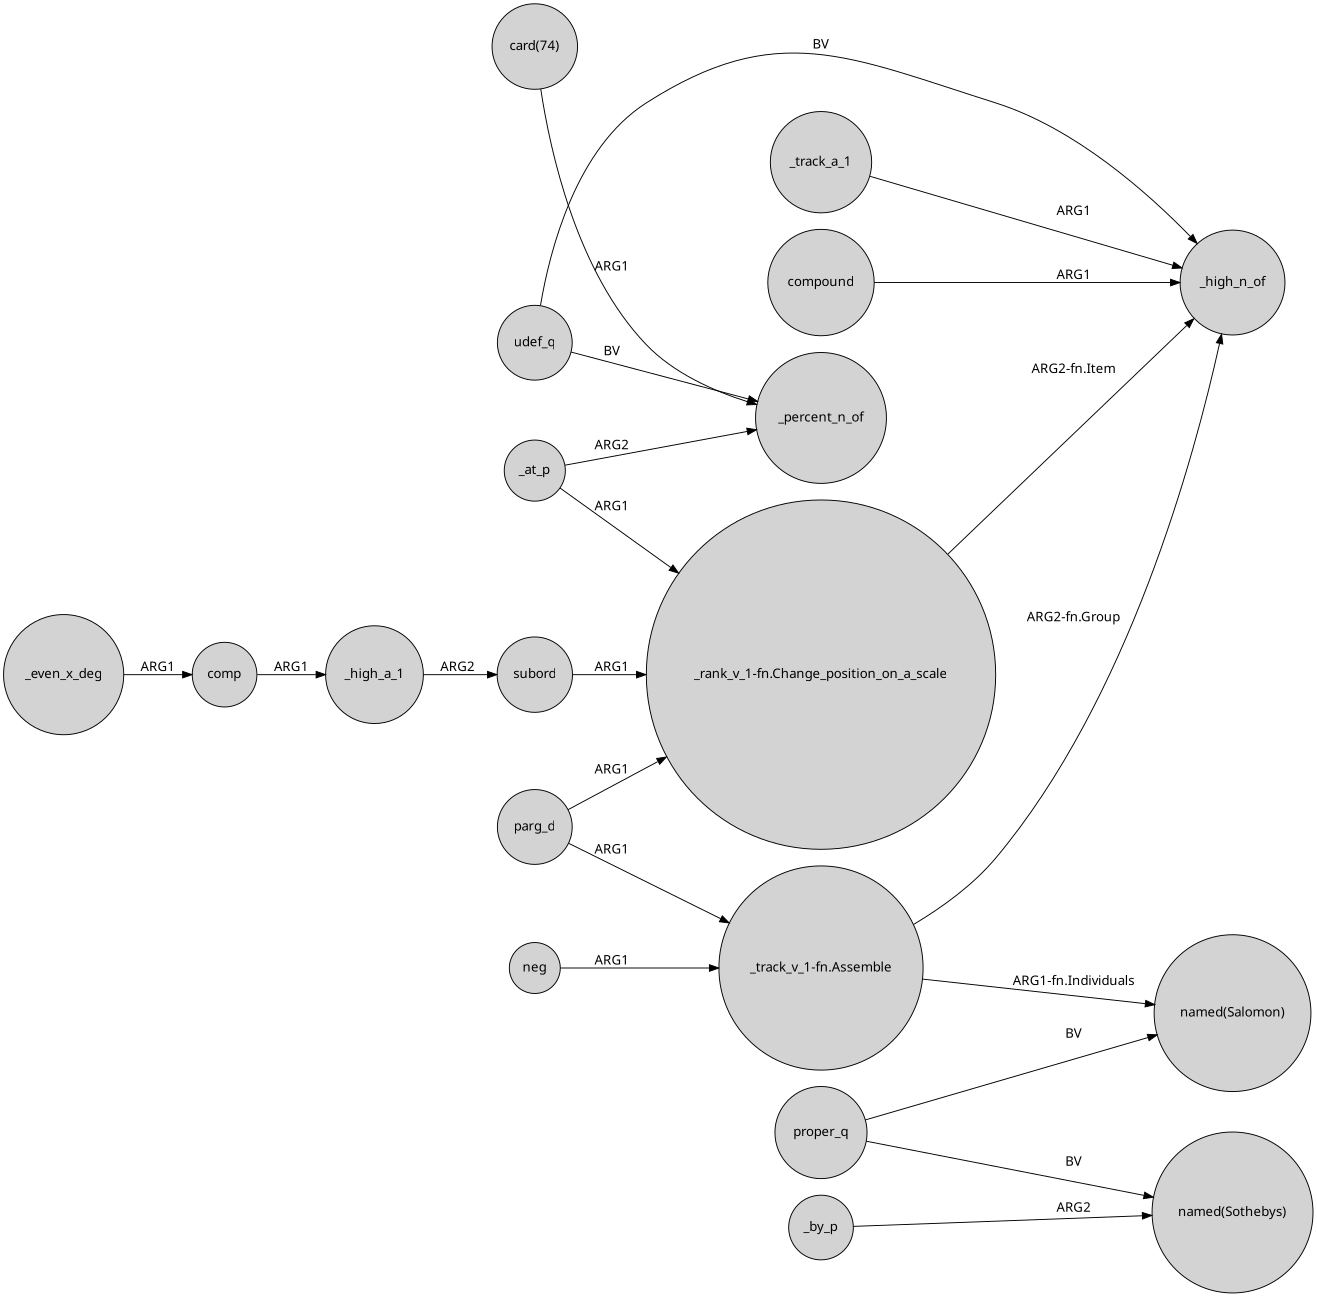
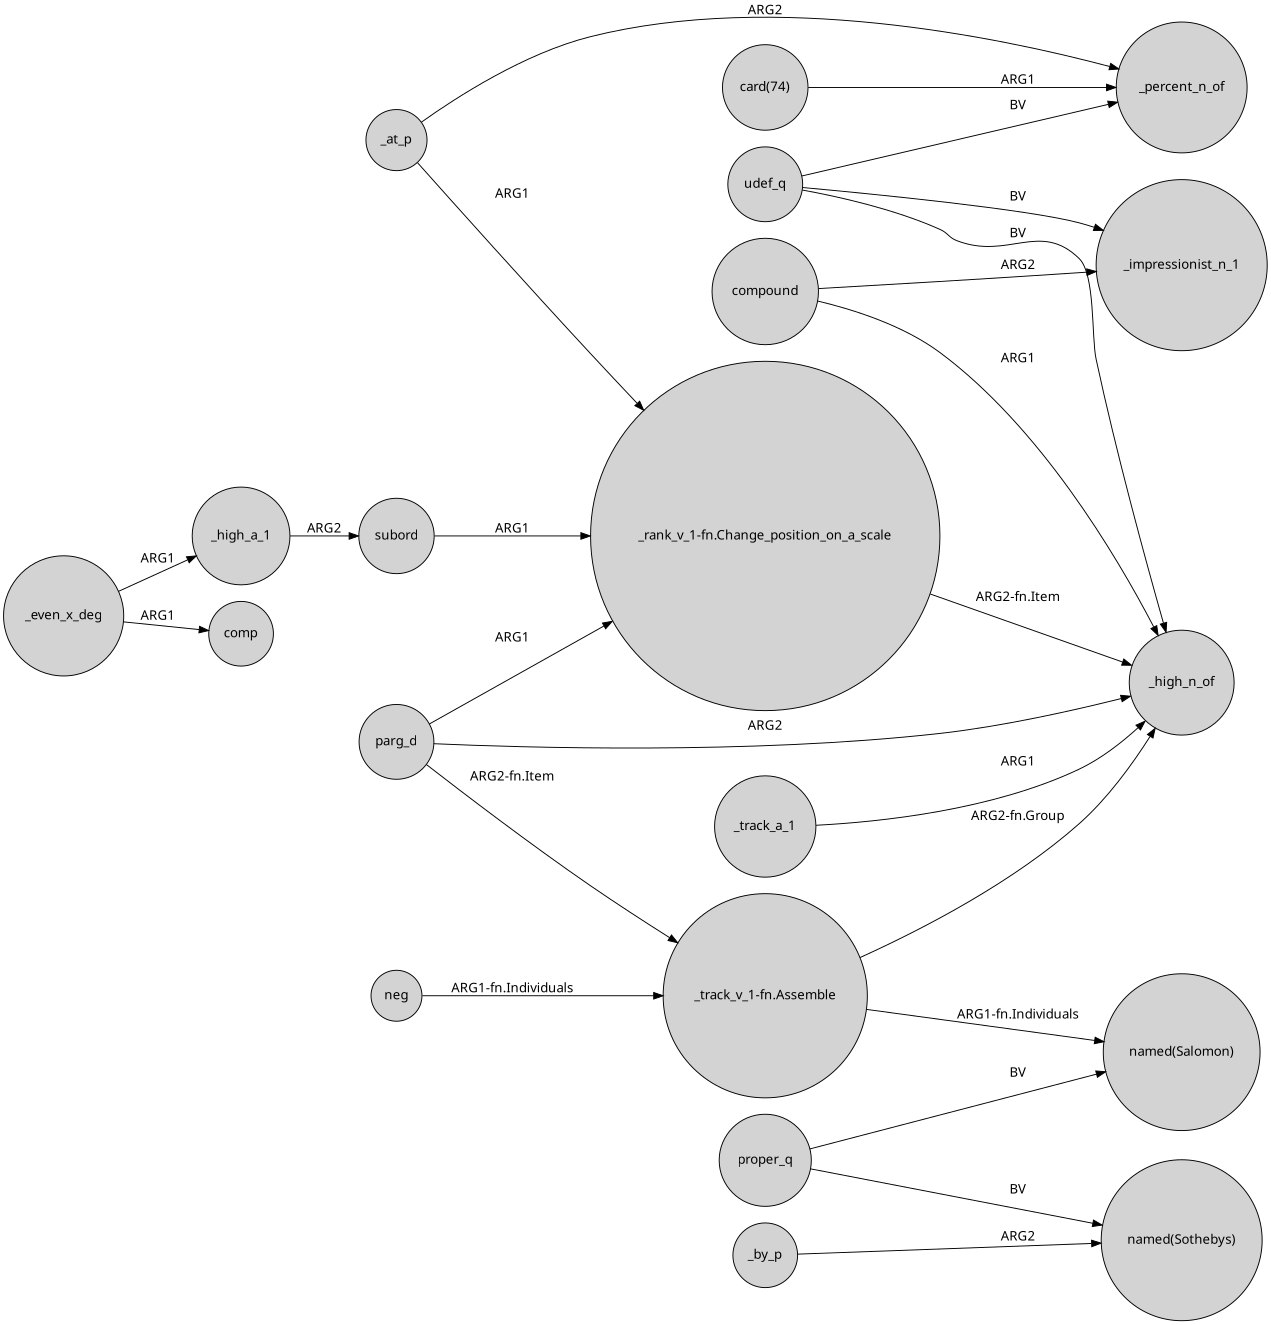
node "_impressionist_n_1": added
edge "comp" -> "_high_a_1": now "_even_x_deg" -> "_high_a_1"
edge "parg_d" -> "_high_n_of": added, label "ARG2"
edge "parg_d" -> "_track_v_1-fn.Assemble": label "ARG1" -> "ARG2-fn.Item"
edge "neg" -> "_track_v_1-fn.Assemble": label "ARG1" -> "ARG1-fn.Individuals"
